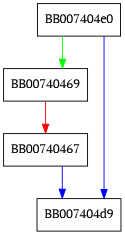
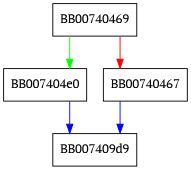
edge "BB007404e0" -> "BB00740469": reversed
node "BB007404d9": label "BB007404d9" -> "BB007409d9"
